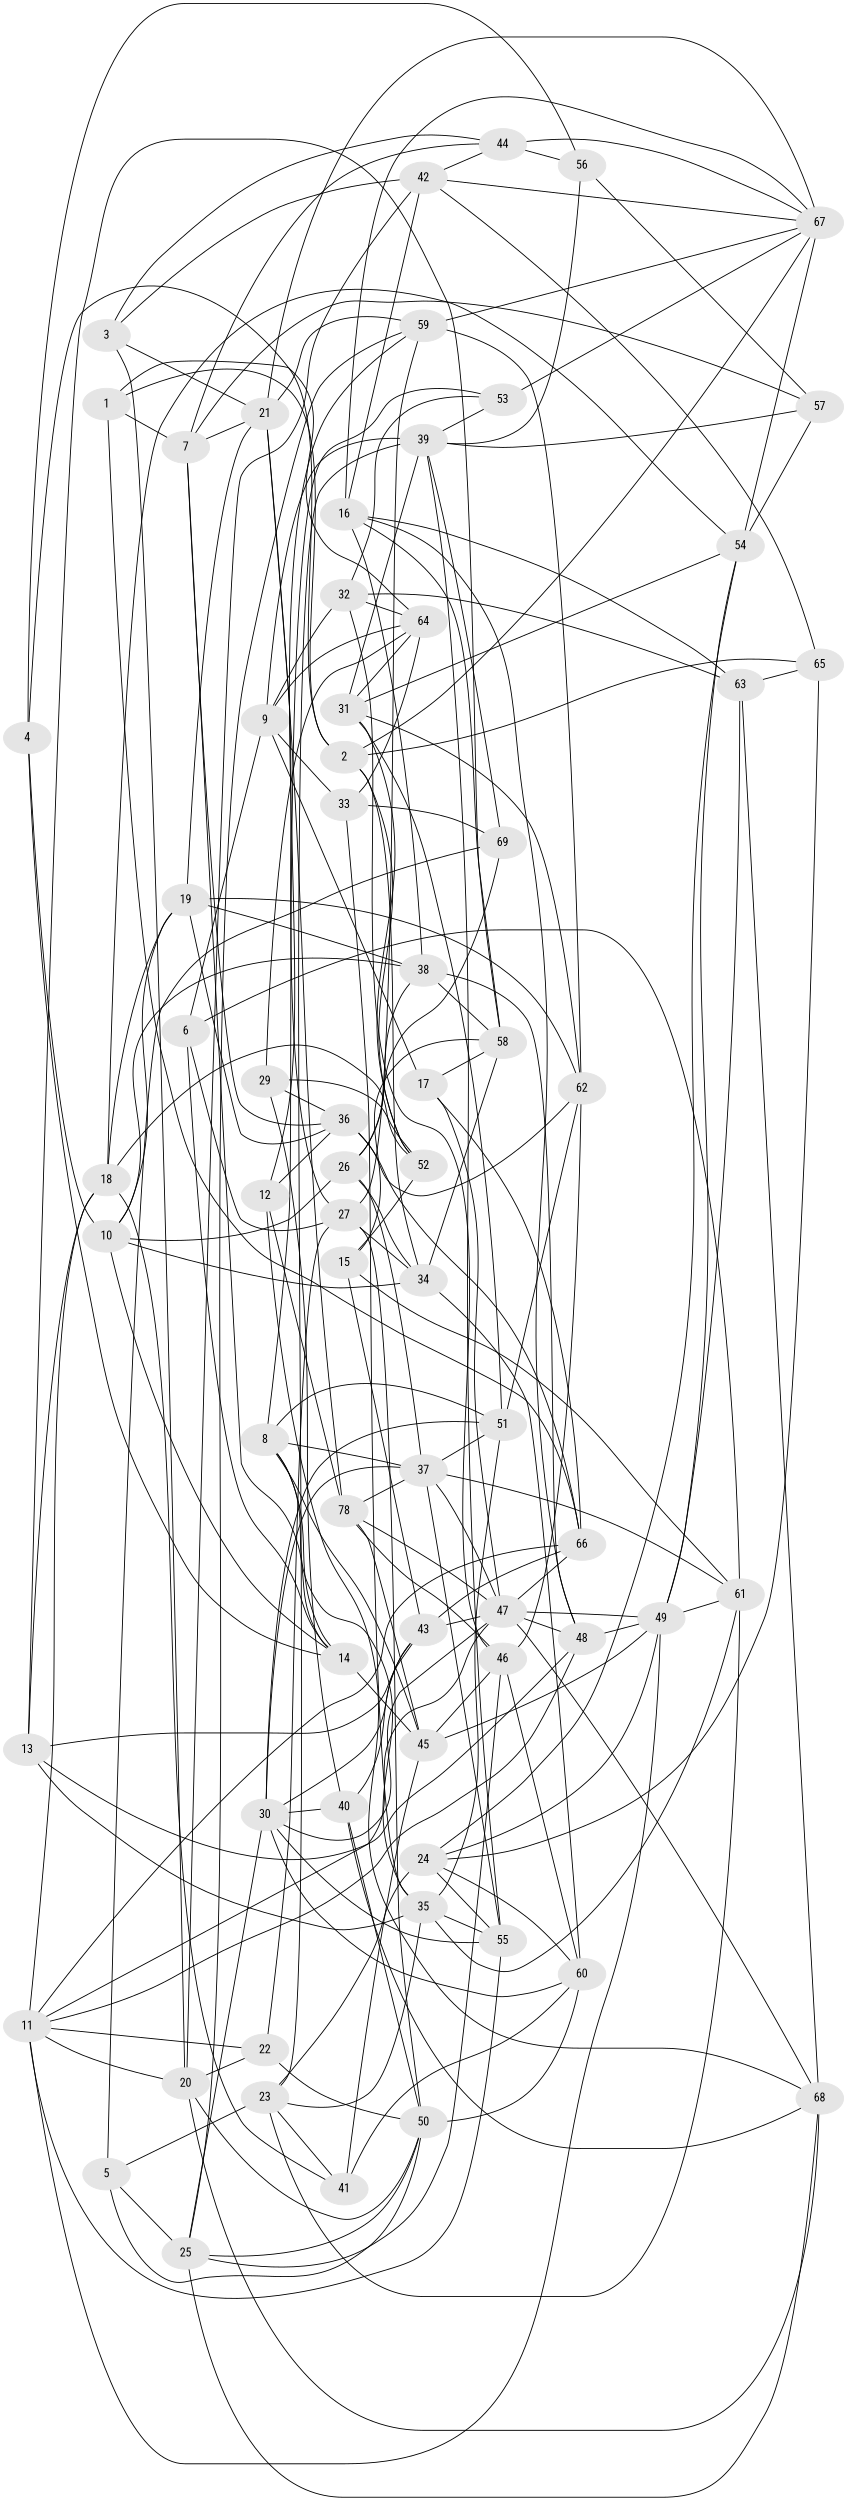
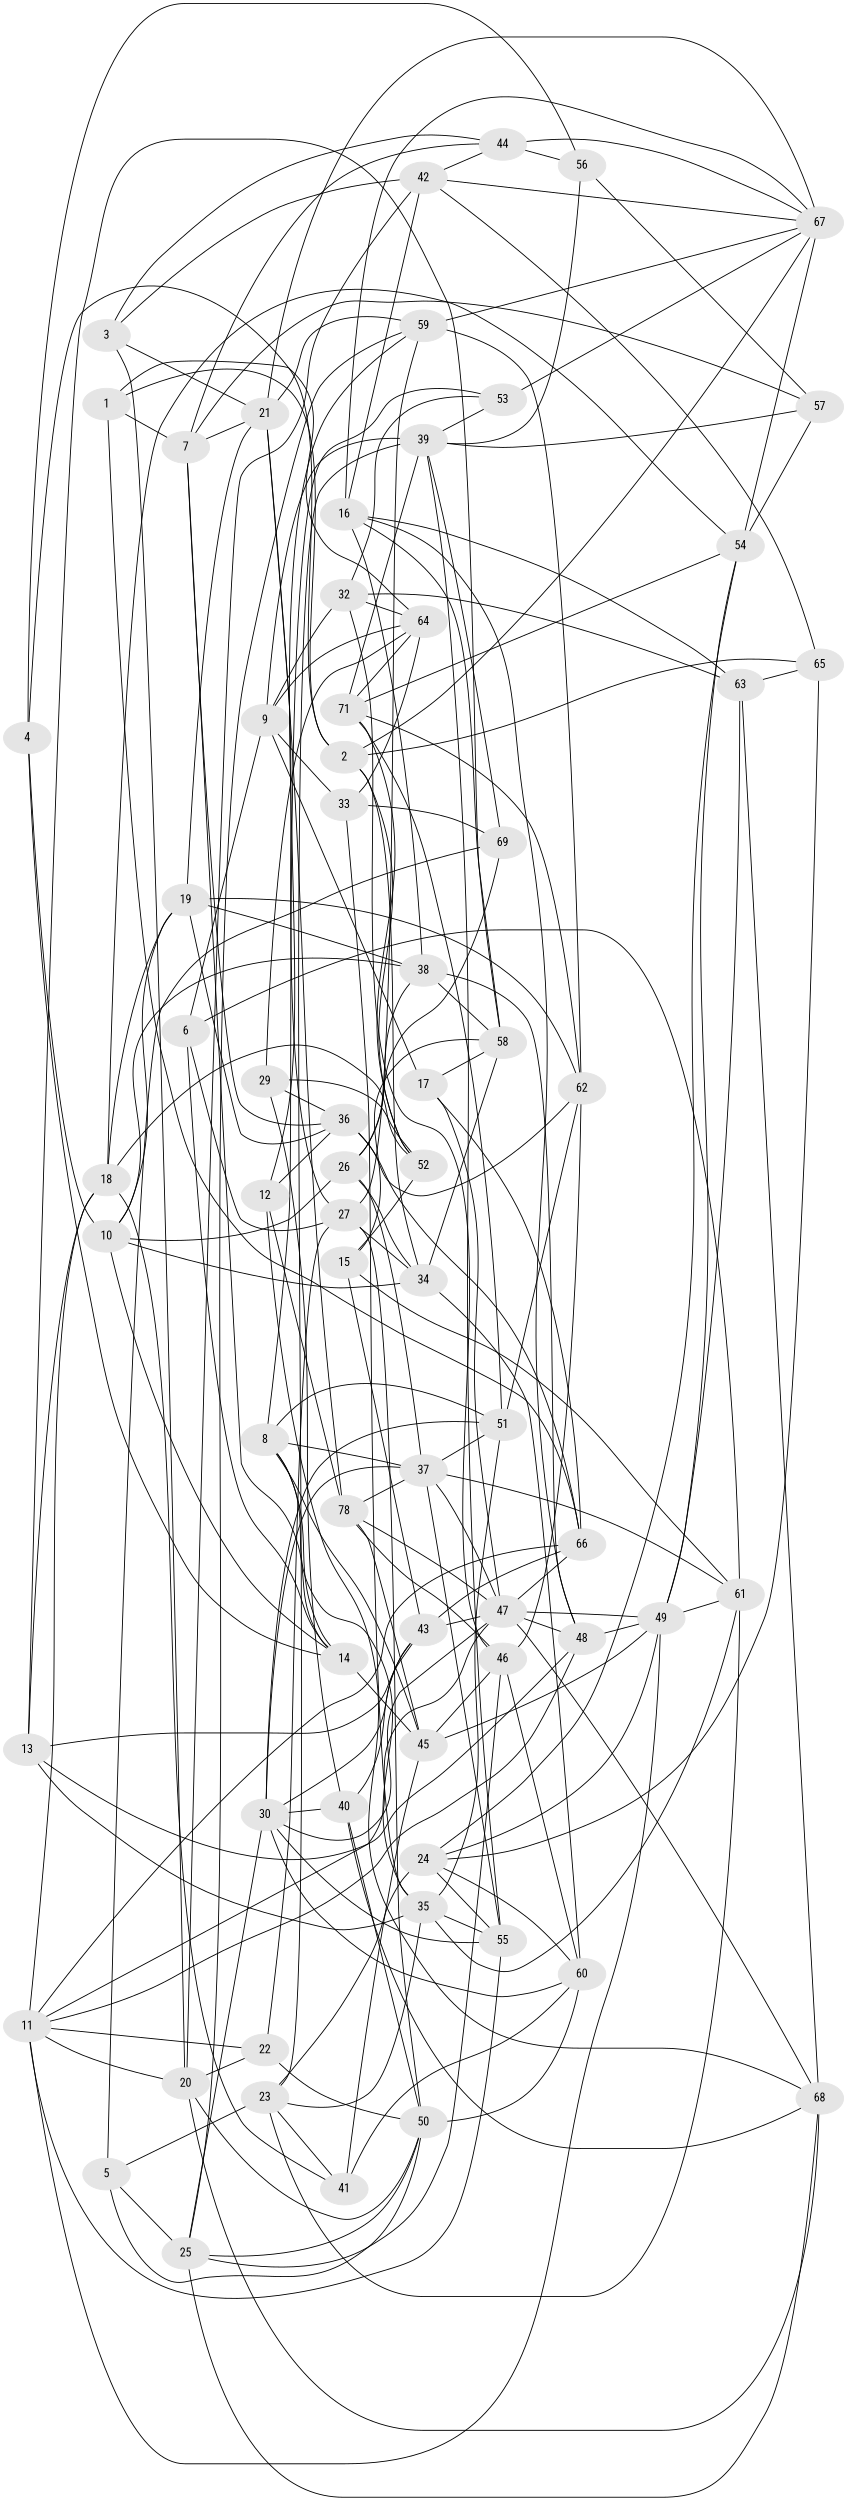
node "31": label "31" -> "71"
